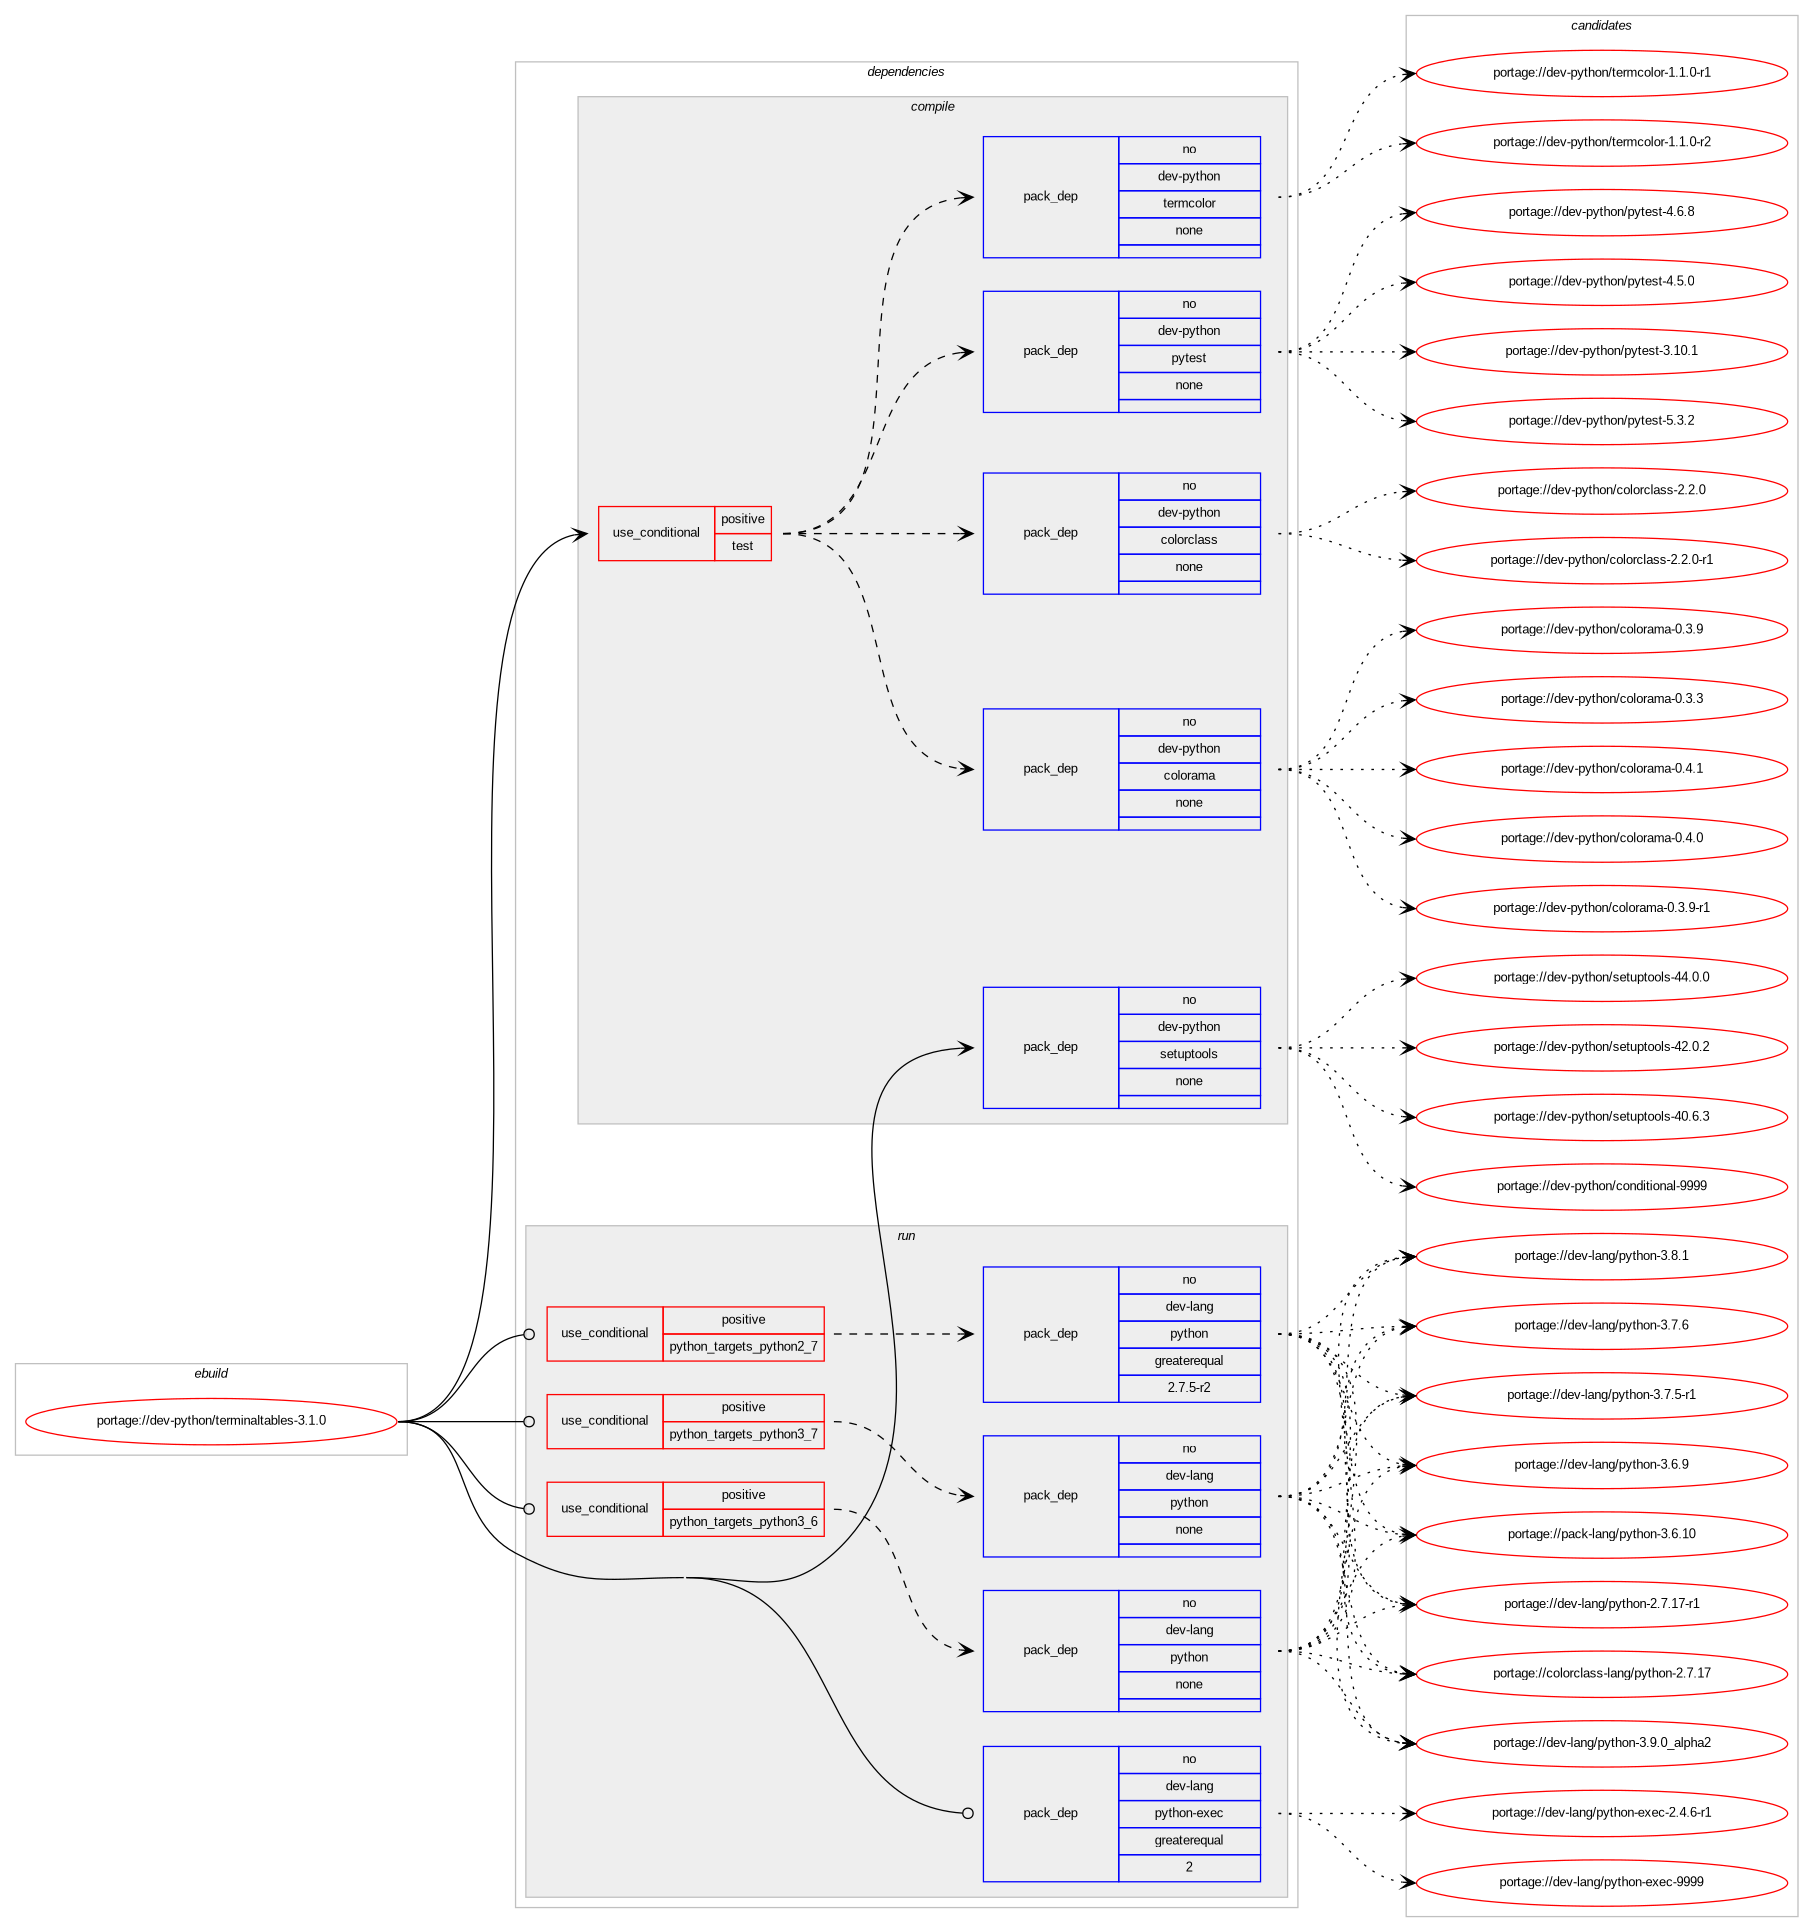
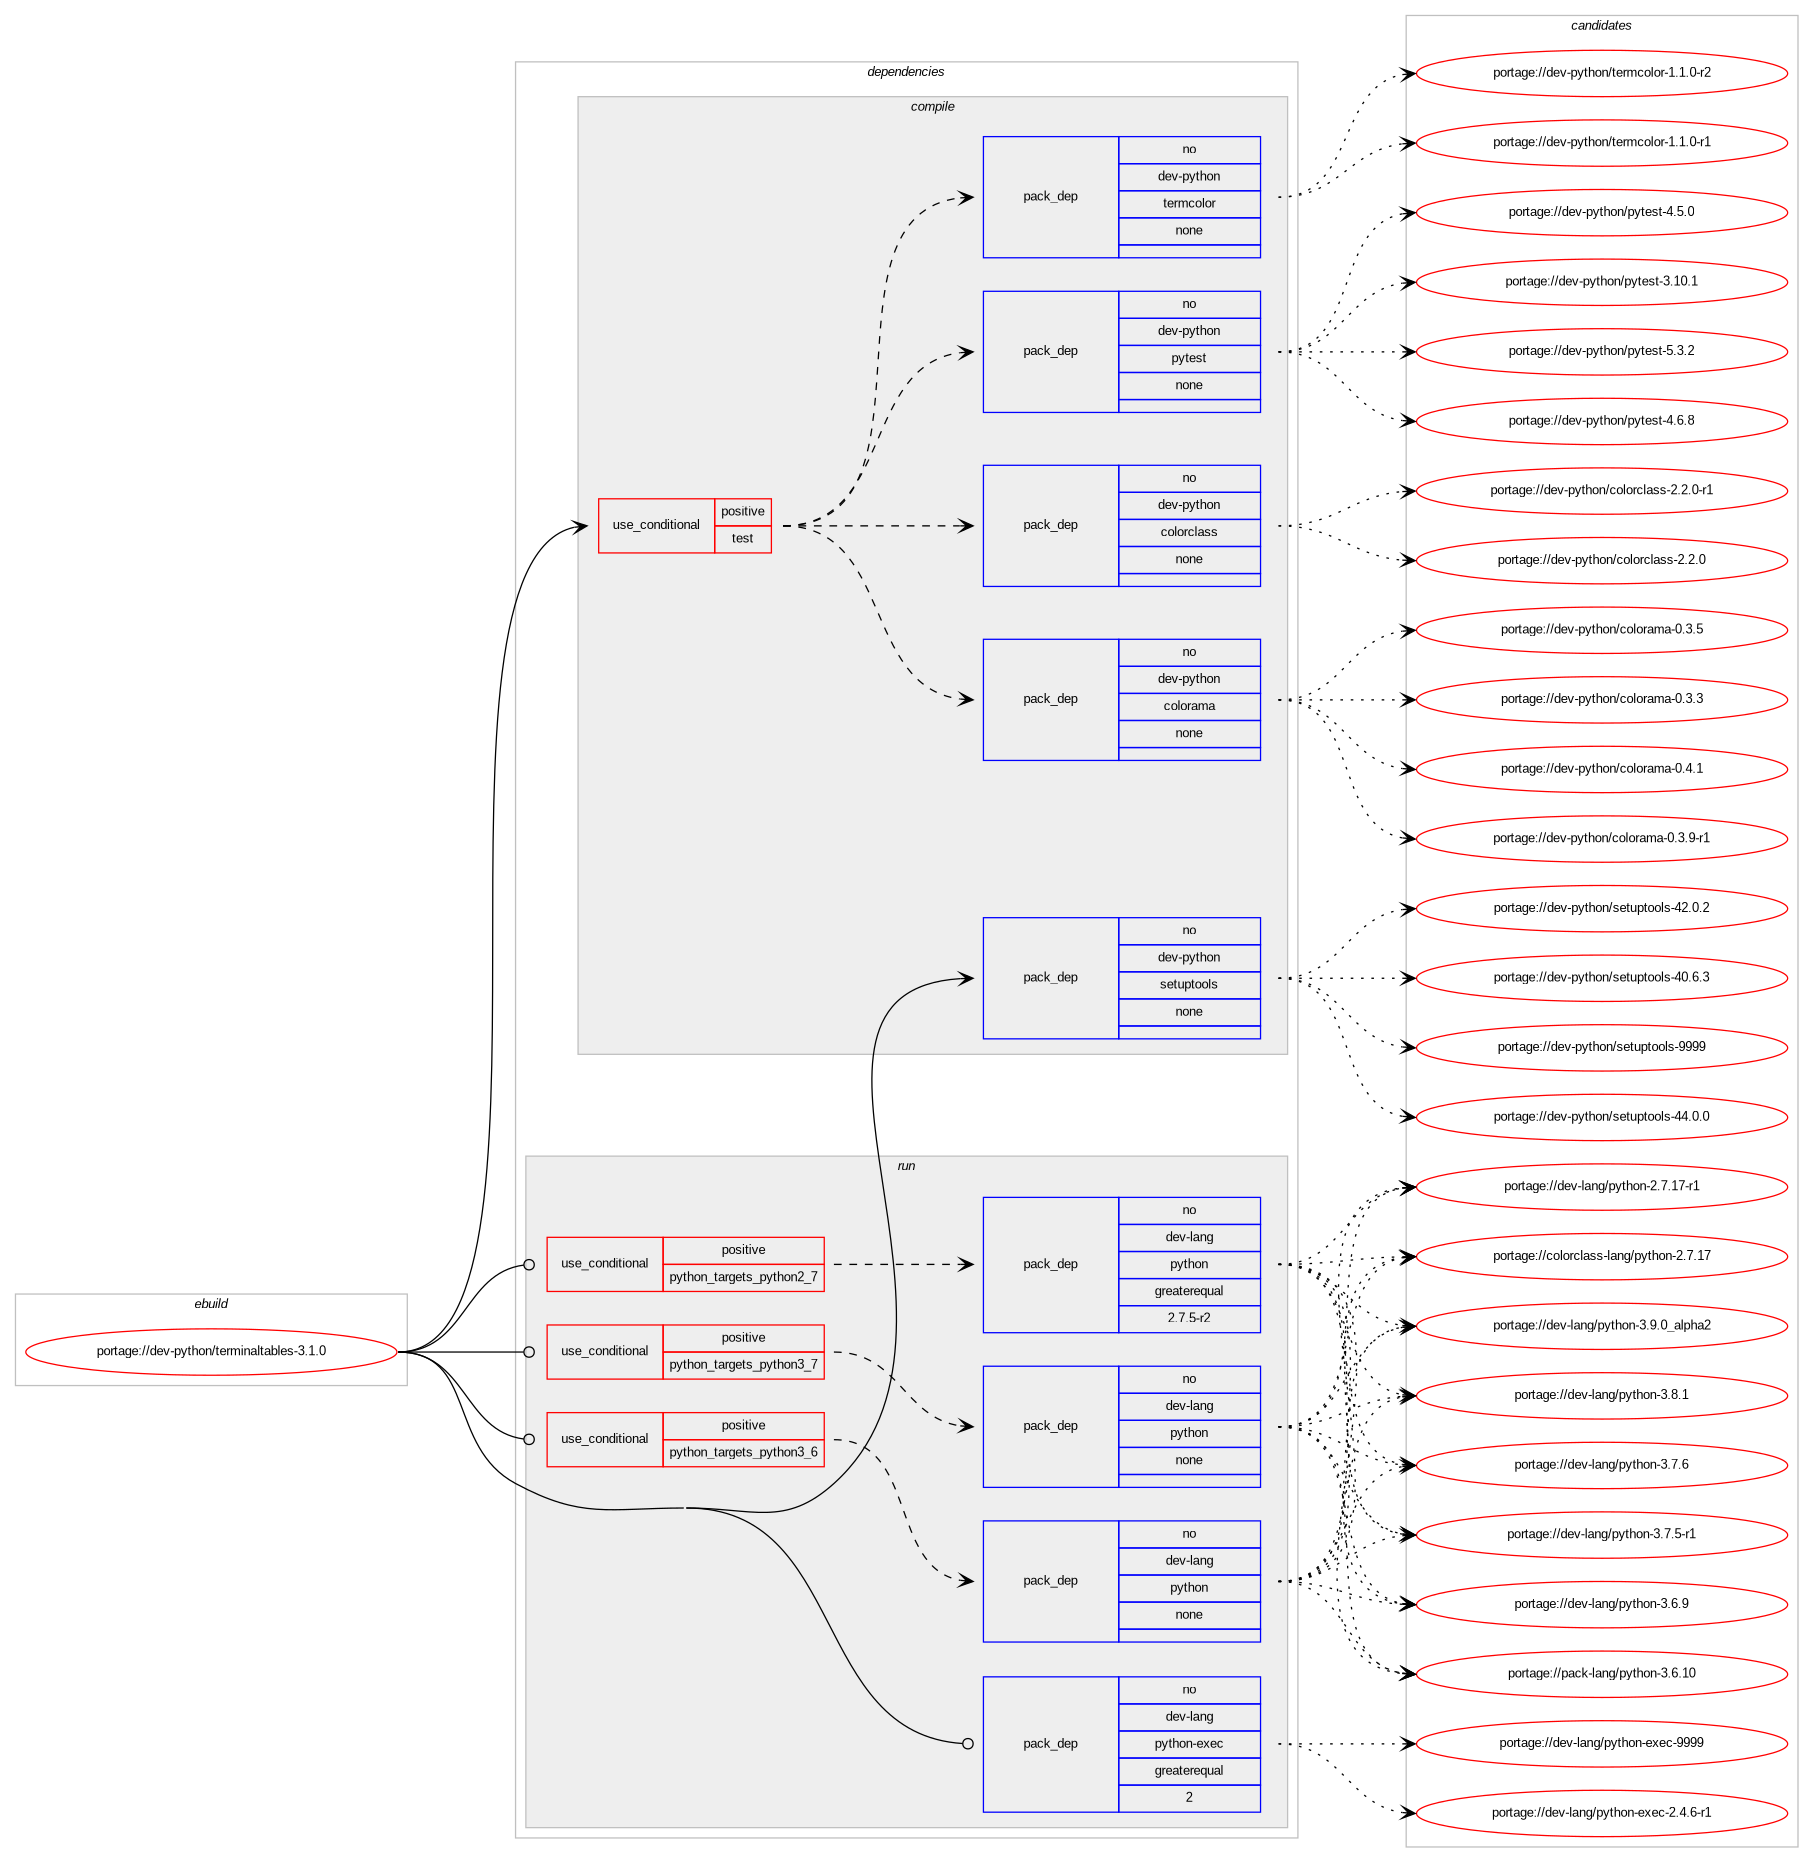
node "portage://dev-python/colorama-0.3.9": label "portage://dev-python/colorama-0.3.9" -> "portage://dev-python/colorama-0.3.5"
node "portage://dev-python/colorama-0.4.0": removed
node "portage://dev-python/conditional-9999": label "portage://dev-python/conditional-9999" -> "portage://dev-python/setuptools-9999"
